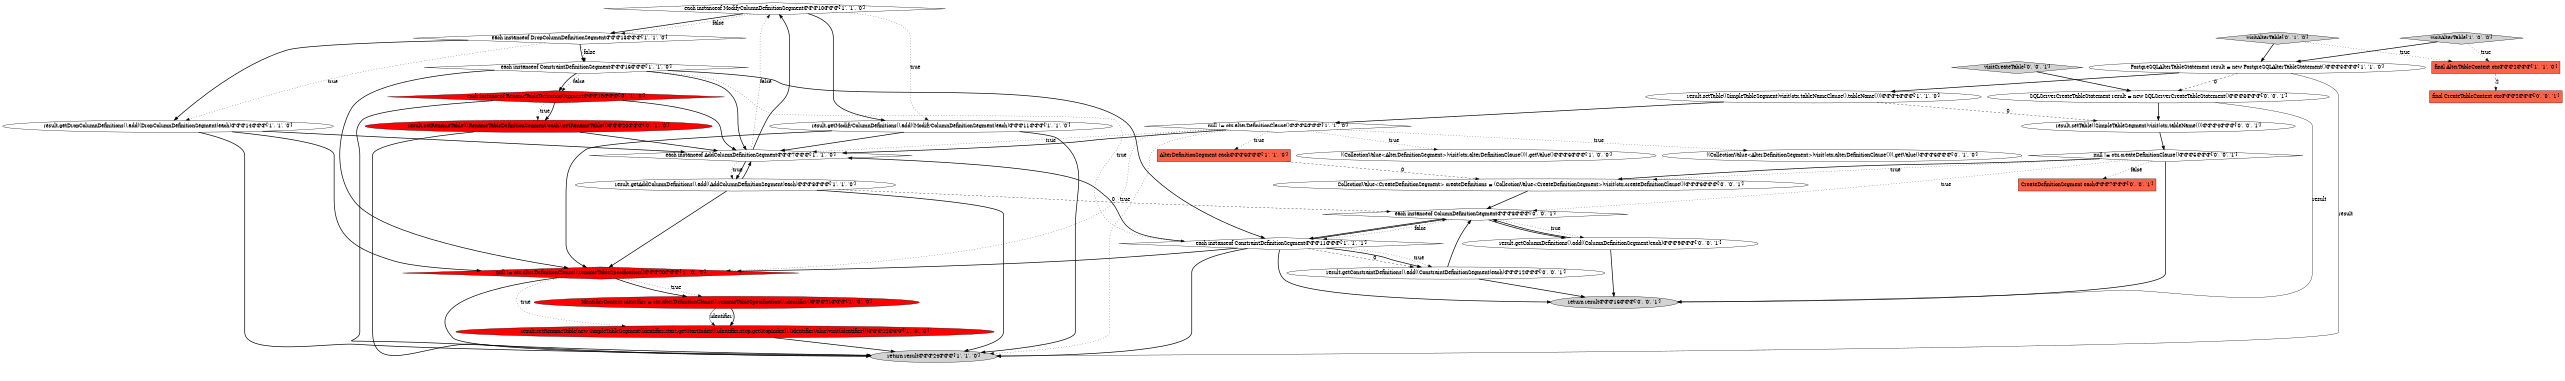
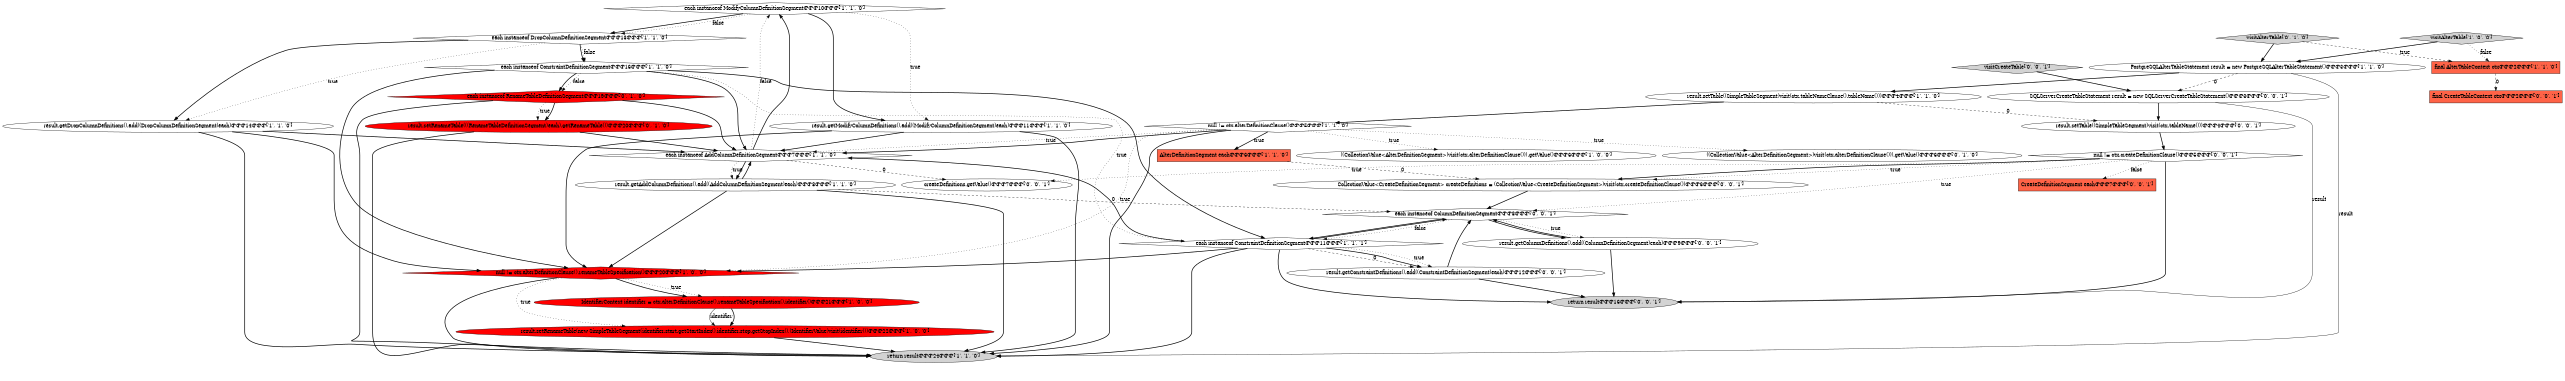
edge "visitAlterTable['0', '1', '0']" -> "final AlterTableContext ctx@@@2@@@['1', '1', '0']": style dotted -> dashed
edge "visitAlterTable['1', '0', '0']" -> "final AlterTableContext ctx@@@2@@@['1', '1', '0']": label "true" -> "false"
edge "final AlterTableContext ctx@@@2@@@['1', '1', '0']" -> "final CreateTableContext ctx@@@2@@@['0', '0', '1']": label "2" -> "0"
edge "null != ctx.alterDefinitionClause()@@@5@@@['1', '1', '0']" -> "AlterDefinitionSegment each@@@6@@@['1', '1', '0']": style dotted -> bold
node "createDefinitions.getValue()@@@7@@@['0', '0', '1']": added
edge "null != ctx.alterDefinitionClause()@@@5@@@['1', '1', '0']" -> "return result@@@24@@@['1', '1', '0']": style dotted -> bold
